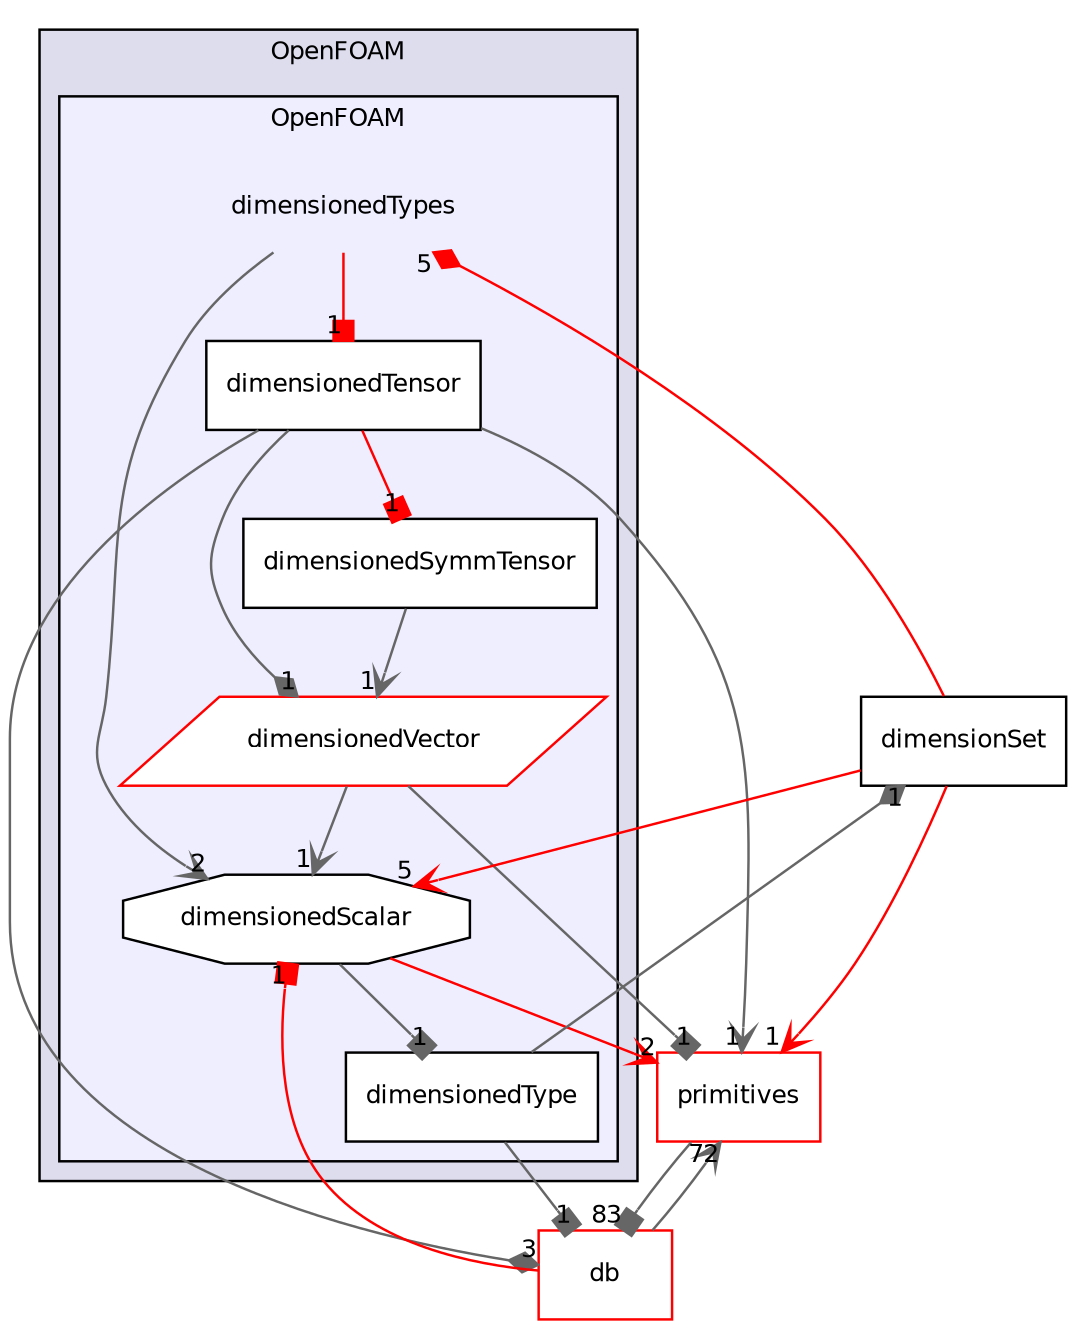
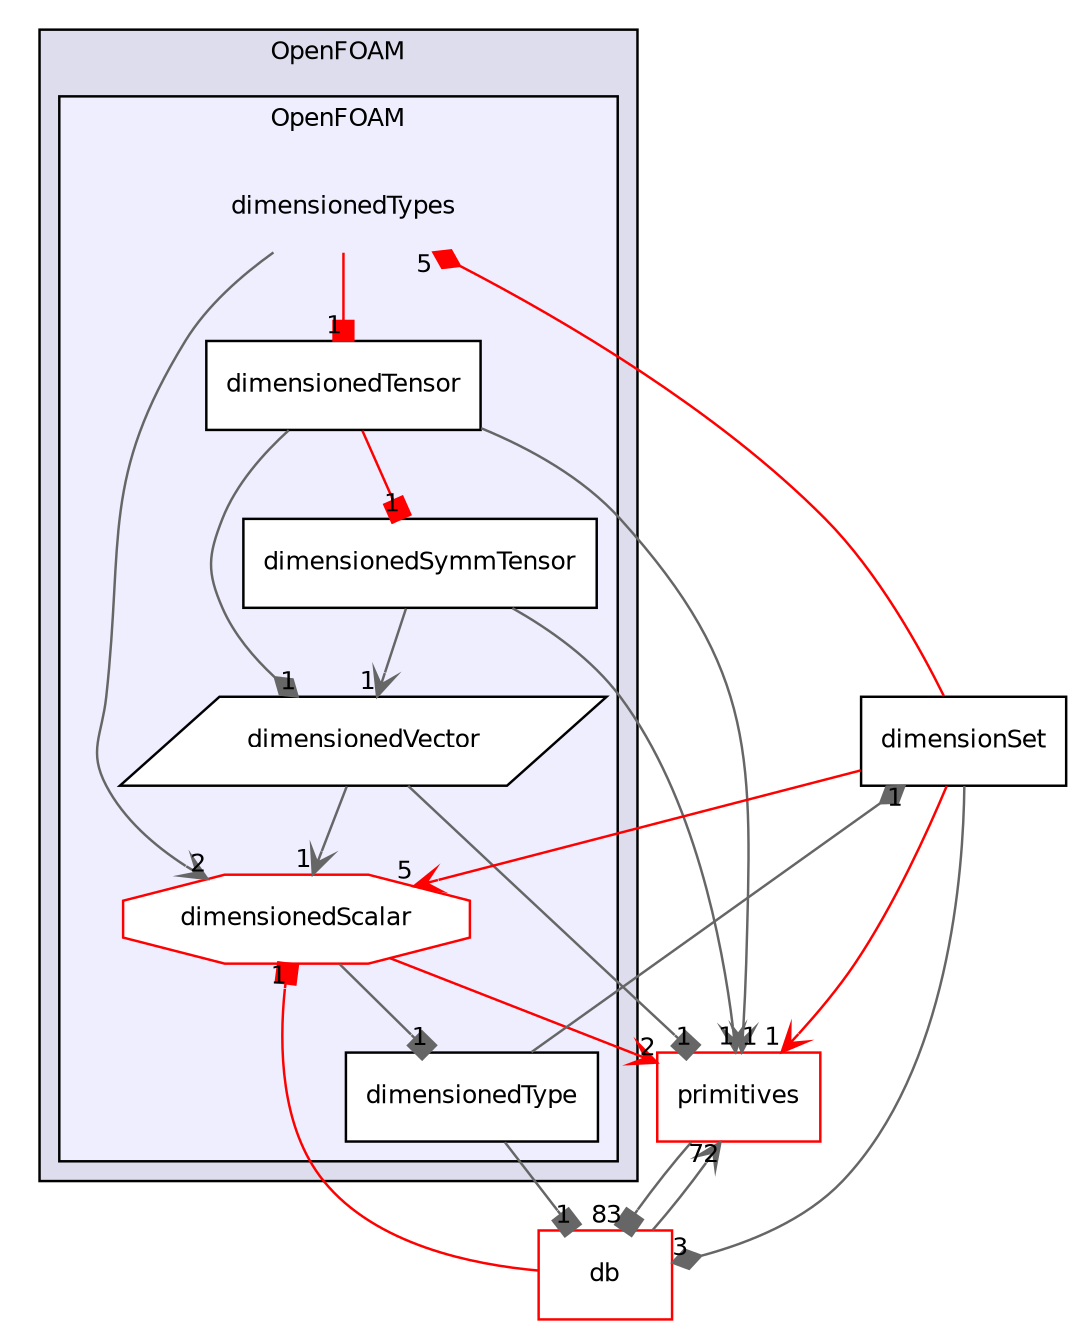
node "dimensionedVector": color red -> black
edge "dimensionedSymmTensor" -> "primitives": added
node "dimensionedScalar": color black -> red
edge "dimensionedTensor" -> "db": now "dimensionSet" -> "db"
